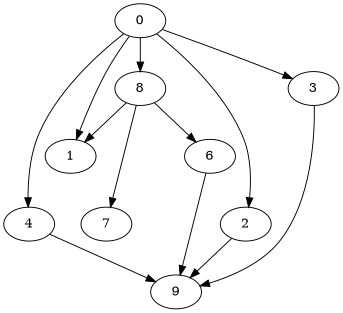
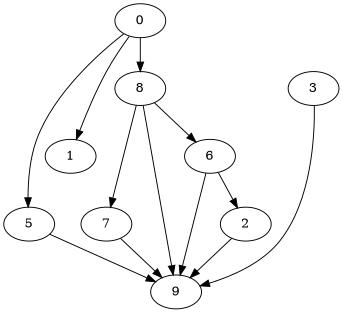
edge "0" -> "3": removed
edge "0" -> "2": now "6" -> "2"
edge "8" -> "1": now "8" -> "9"
node "4": label "4" -> "5"
edge "7" -> "9": added
